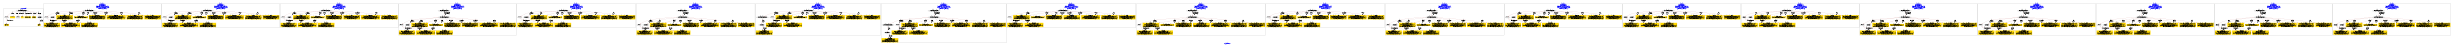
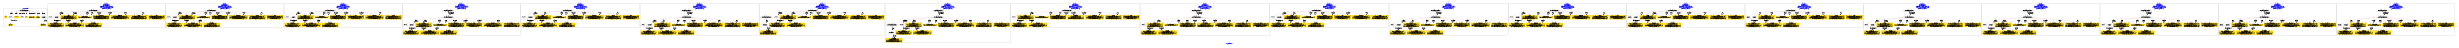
node "Dated": added
node "Alpha": label "Alpha" -> "Classification"
